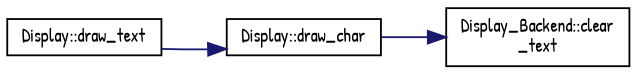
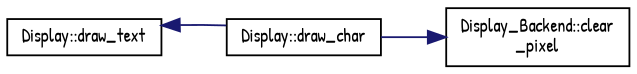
node "Display_Backend::clear _text": label "Display_Backend::clear _text" -> "Display_Backend::clear _pixel"
edge "Display::draw_text" -> "Display::draw_char": reversed
